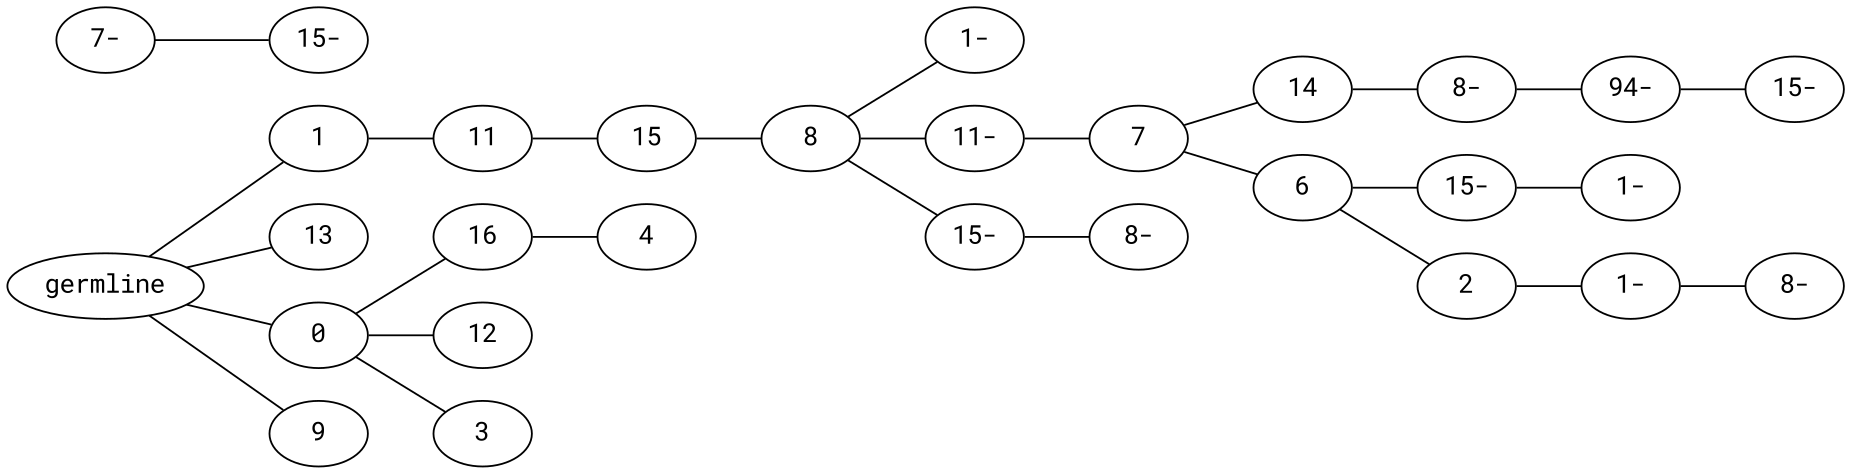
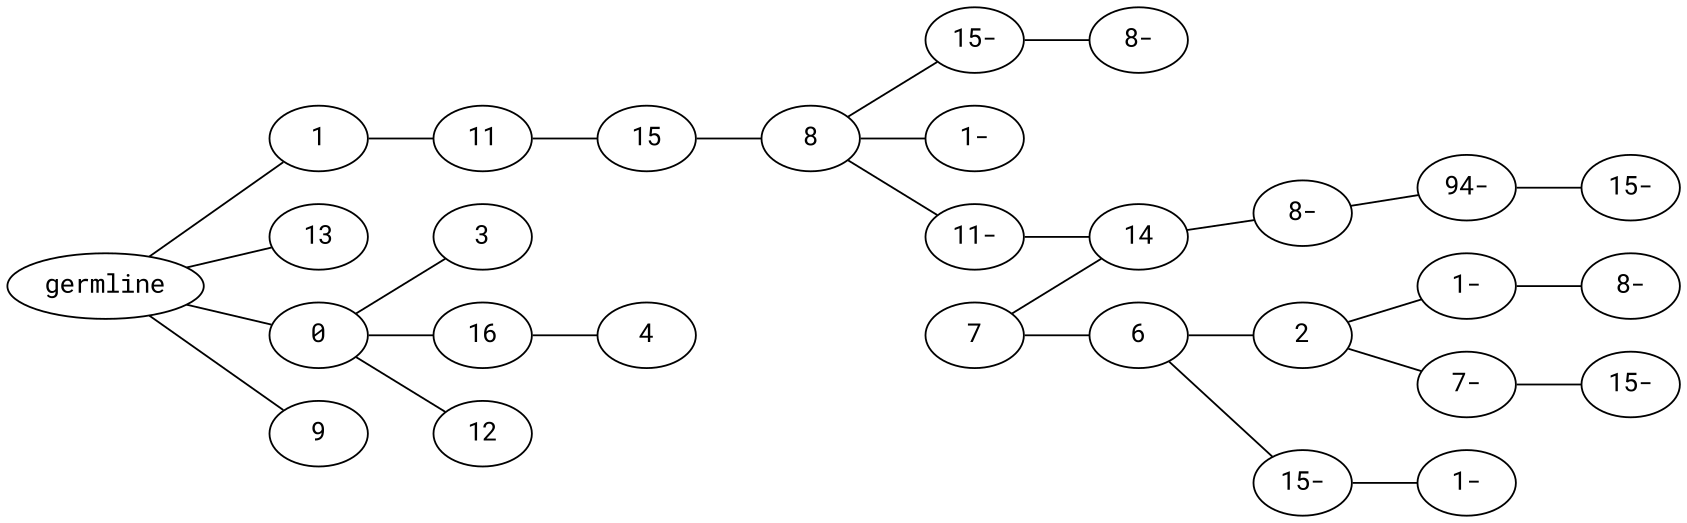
edge "11-" -- "7": now "11-" -- "14"
edge "2" -- "7-": added
